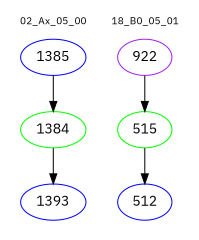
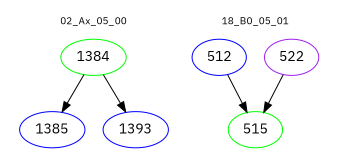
node "922": label "922" -> "522"
edge "1385" -> "1384": reversed
edge "515" -> "512": reversed
